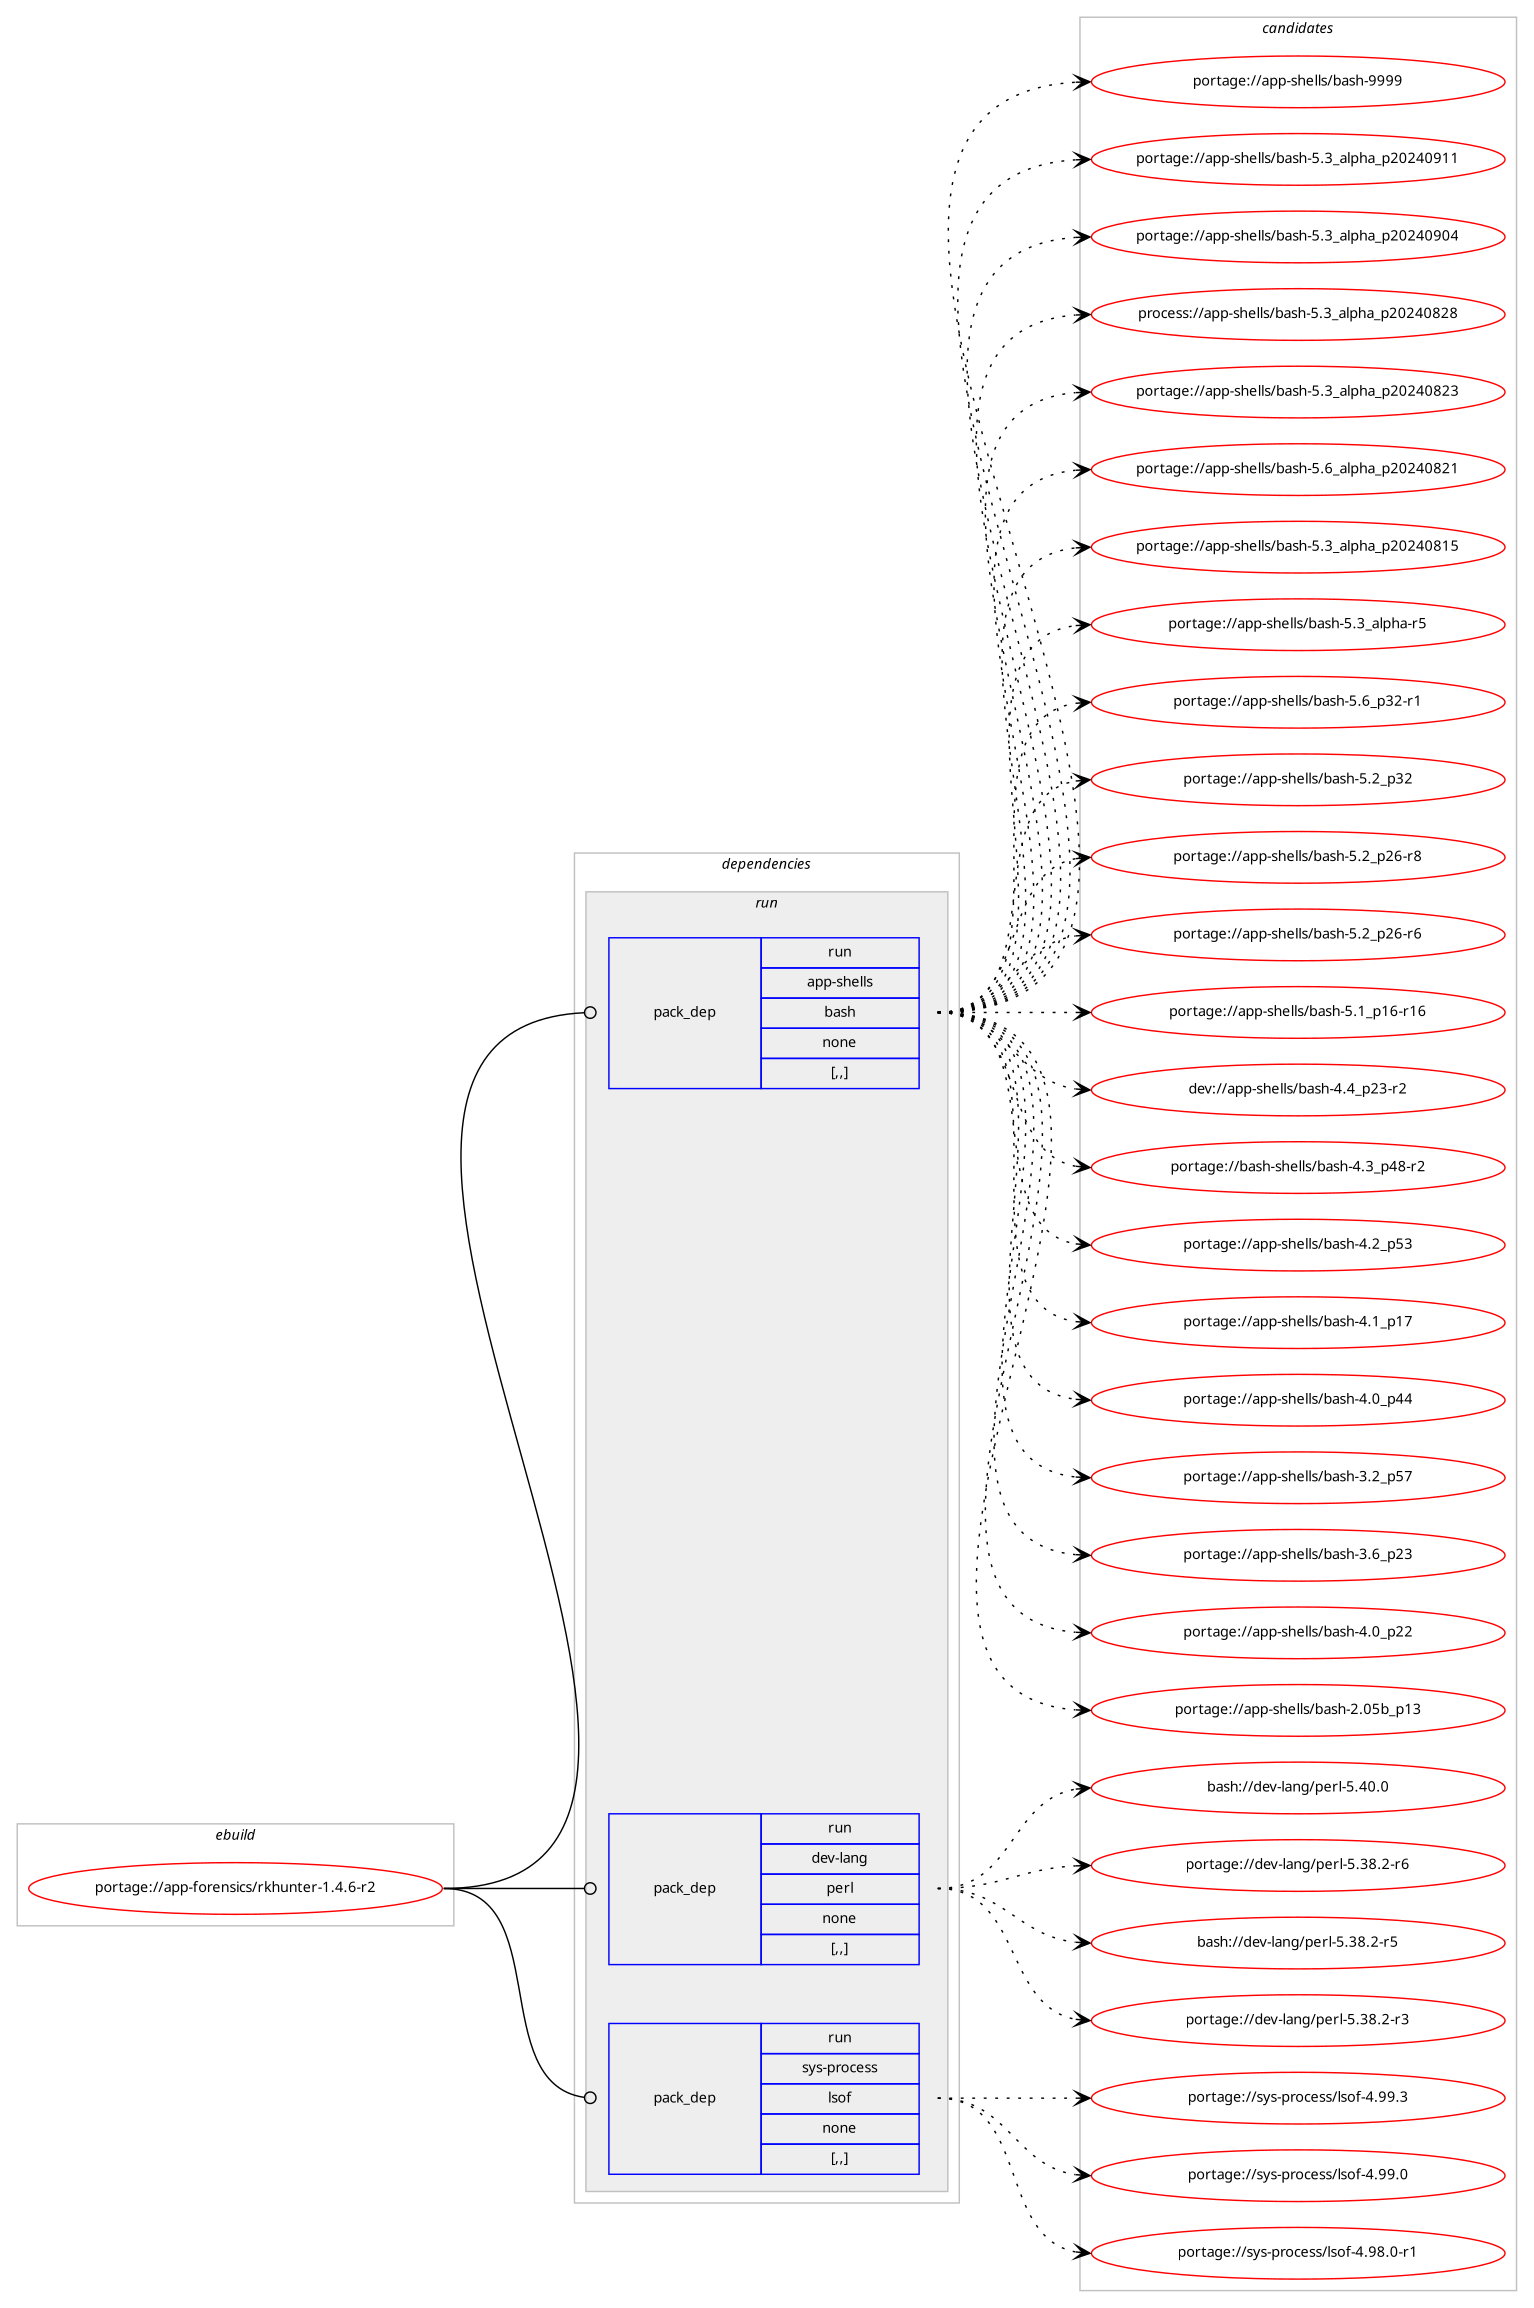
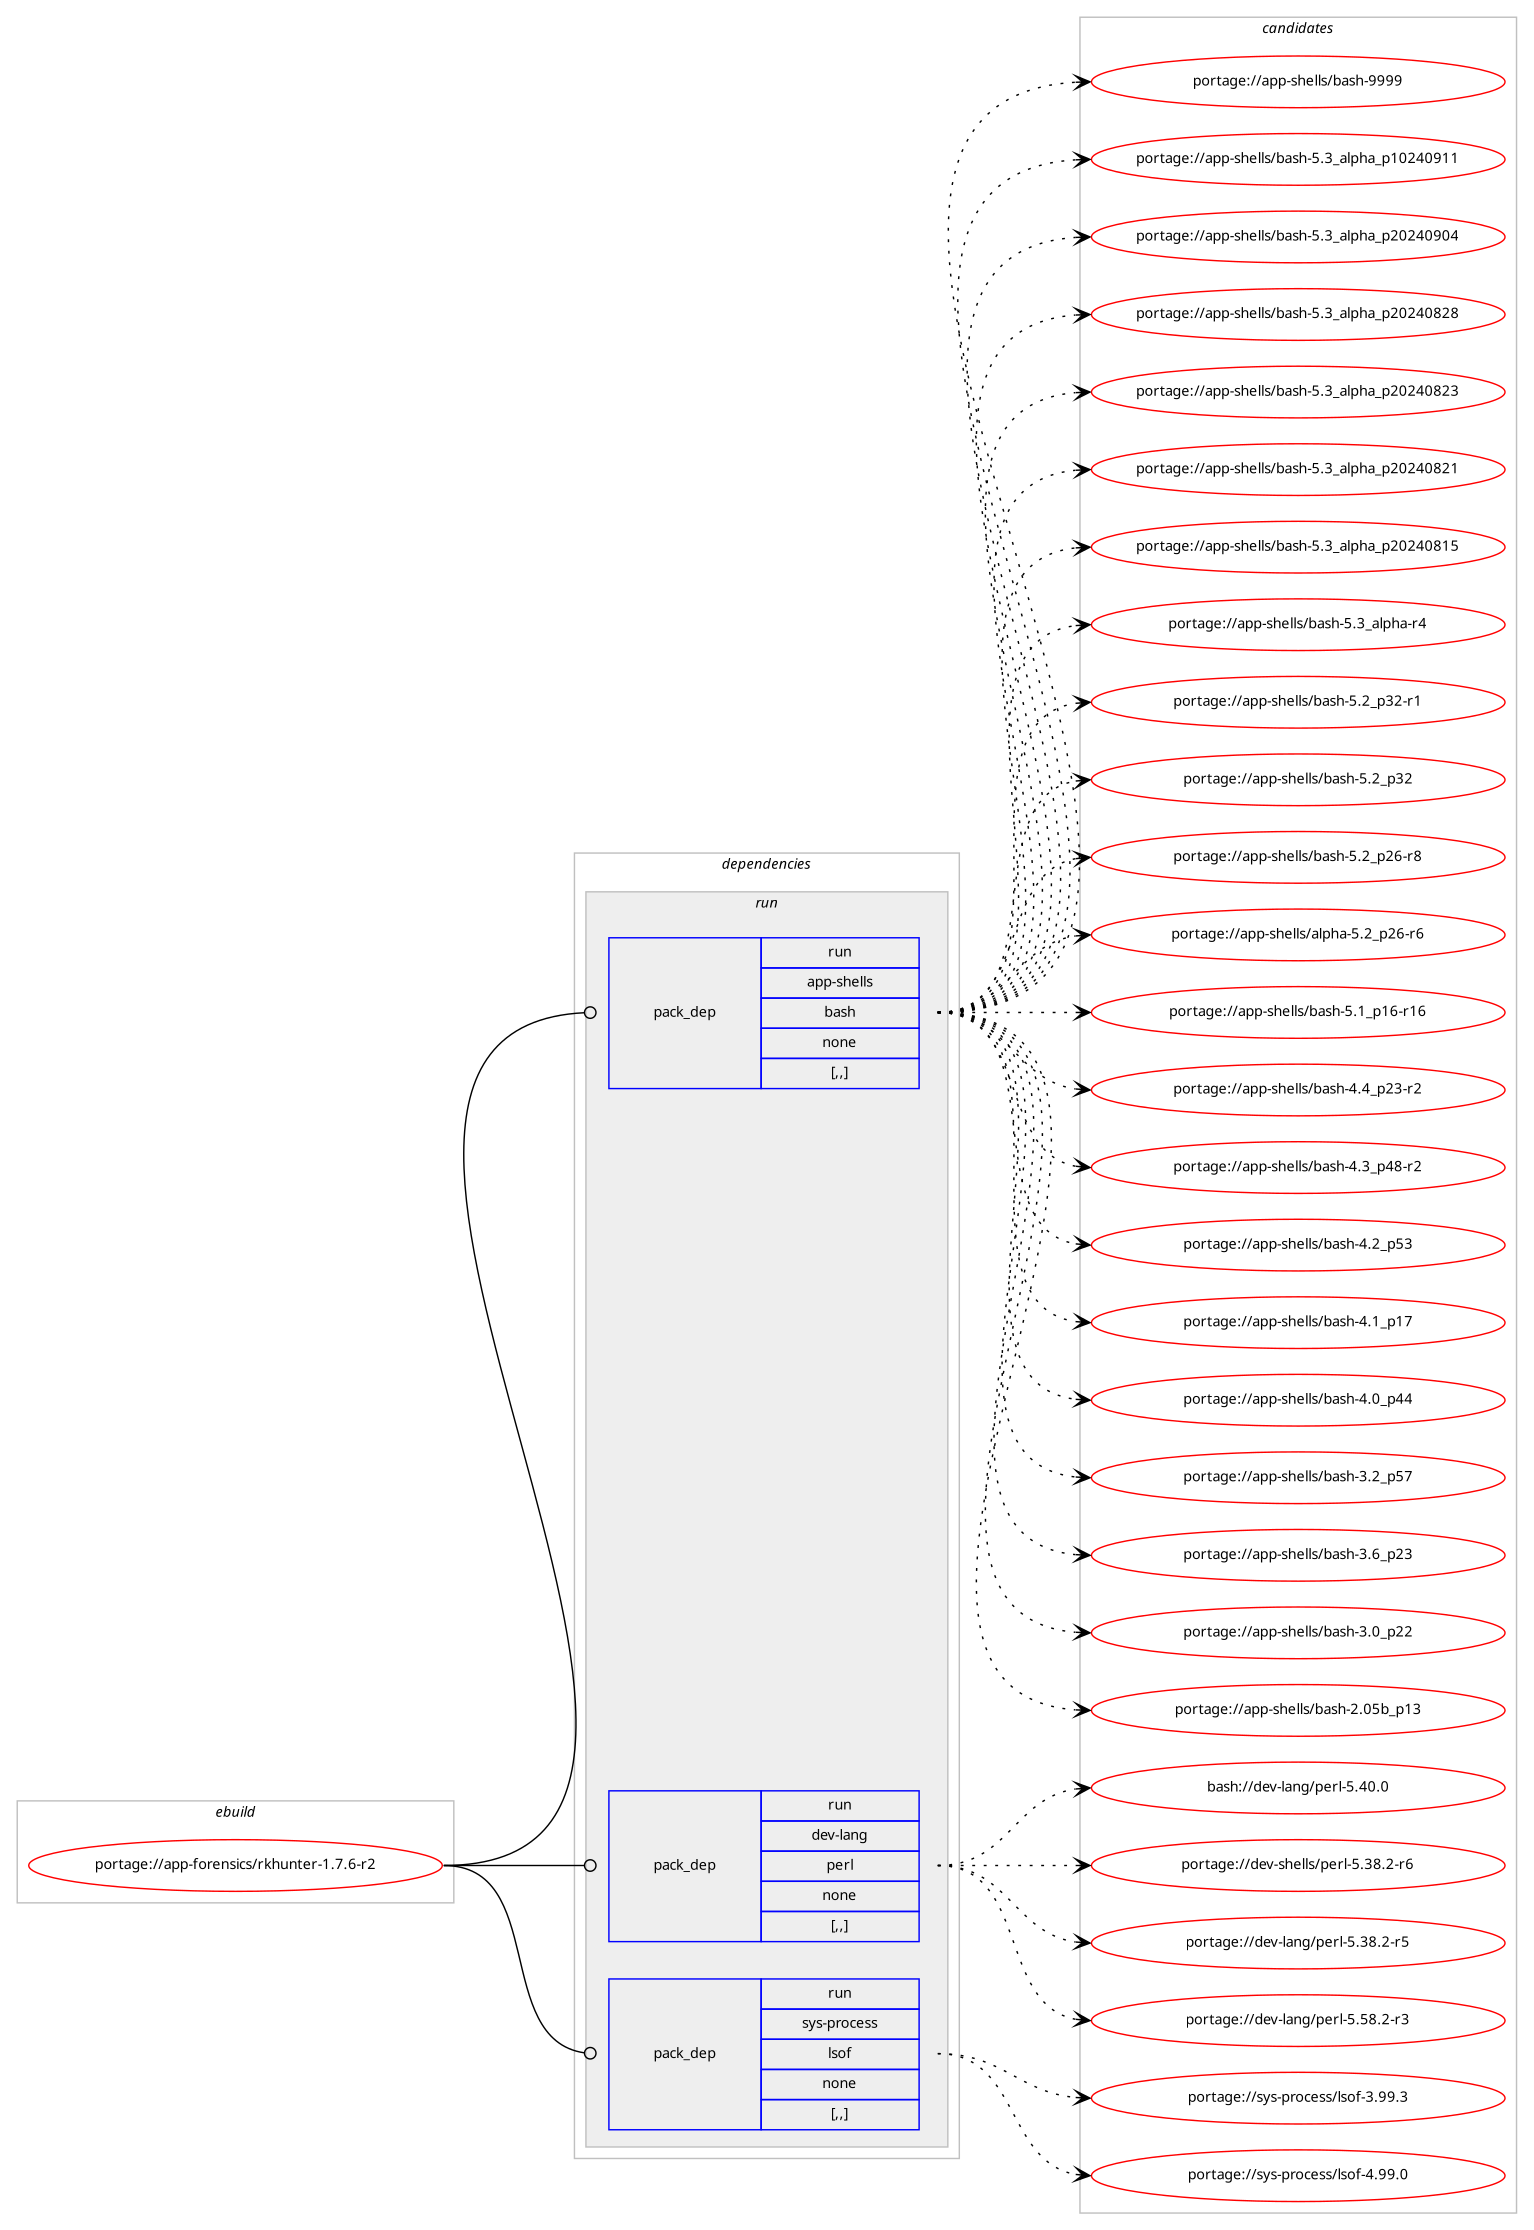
node "portage://app-shells/bash-5.3_alpha_p20240911": label "portage://app-shells/bash-5.3_alpha_p20240911" -> "portage://app-shells/bash-5.3_alpha_p10240911"
node "process://app-shells/bash-5.3_alpha_p20240828": label "process://app-shells/bash-5.3_alpha_p20240828" -> "portage://app-shells/bash-5.3_alpha_p20240828"
node "portage://app-shells/bash-5.6_alpha_p20240821": label "portage://app-shells/bash-5.6_alpha_p20240821" -> "portage://app-shells/bash-5.3_alpha_p20240821"
node "portage://app-shells/bash-5.3_alpha-r5": label "portage://app-shells/bash-5.3_alpha-r5" -> "portage://app-shells/bash-5.3_alpha-r4"
node "portage://app-shells/bash-5.6_p32-r1": label "portage://app-shells/bash-5.6_p32-r1" -> "portage://app-shells/bash-5.2_p32-r1"
node "portage://app-shells/bash-5.2_p26-r6": label "portage://app-shells/bash-5.2_p26-r6" -> "portage://app-shells/alpha-5.2_p26-r6"
node "dev://app-shells/bash-4.4_p23-r2": label "dev://app-shells/bash-4.4_p23-r2" -> "portage://app-shells/bash-4.4_p23-r2"
node "portage://bash-shells/bash-4.3_p48-r2": label "portage://bash-shells/bash-4.3_p48-r2" -> "portage://app-shells/bash-4.3_p48-r2"
node "portage://app-shells/bash-4.0_p22": label "portage://app-shells/bash-4.0_p22" -> "portage://app-shells/bash-3.0_p22"
node "portage://dev-lang/perl-5.38.2-r6": label "portage://dev-lang/perl-5.38.2-r6" -> "portage://dev-shells/perl-5.38.2-r6"
node "portage://app-forensics/rkhunter-1.4.6-r2": label "portage://app-forensics/rkhunter-1.4.6-r2" -> "portage://app-forensics/rkhunter-1.7.6-r2"
node "bash://dev-lang/perl-5.38.2-r5": label "bash://dev-lang/perl-5.38.2-r5" -> "portage://dev-lang/perl-5.38.2-r5"
node "portage://dev-lang/perl-5.38.2-r3": label "portage://dev-lang/perl-5.38.2-r3" -> "portage://dev-lang/perl-5.58.2-r3"
node "portage://sys-process/lsof-4.99.3": label "portage://sys-process/lsof-4.99.3" -> "portage://sys-process/lsof-3.99.3"
node "portage://sys-process/lsof-4.98.0-r1": removed
